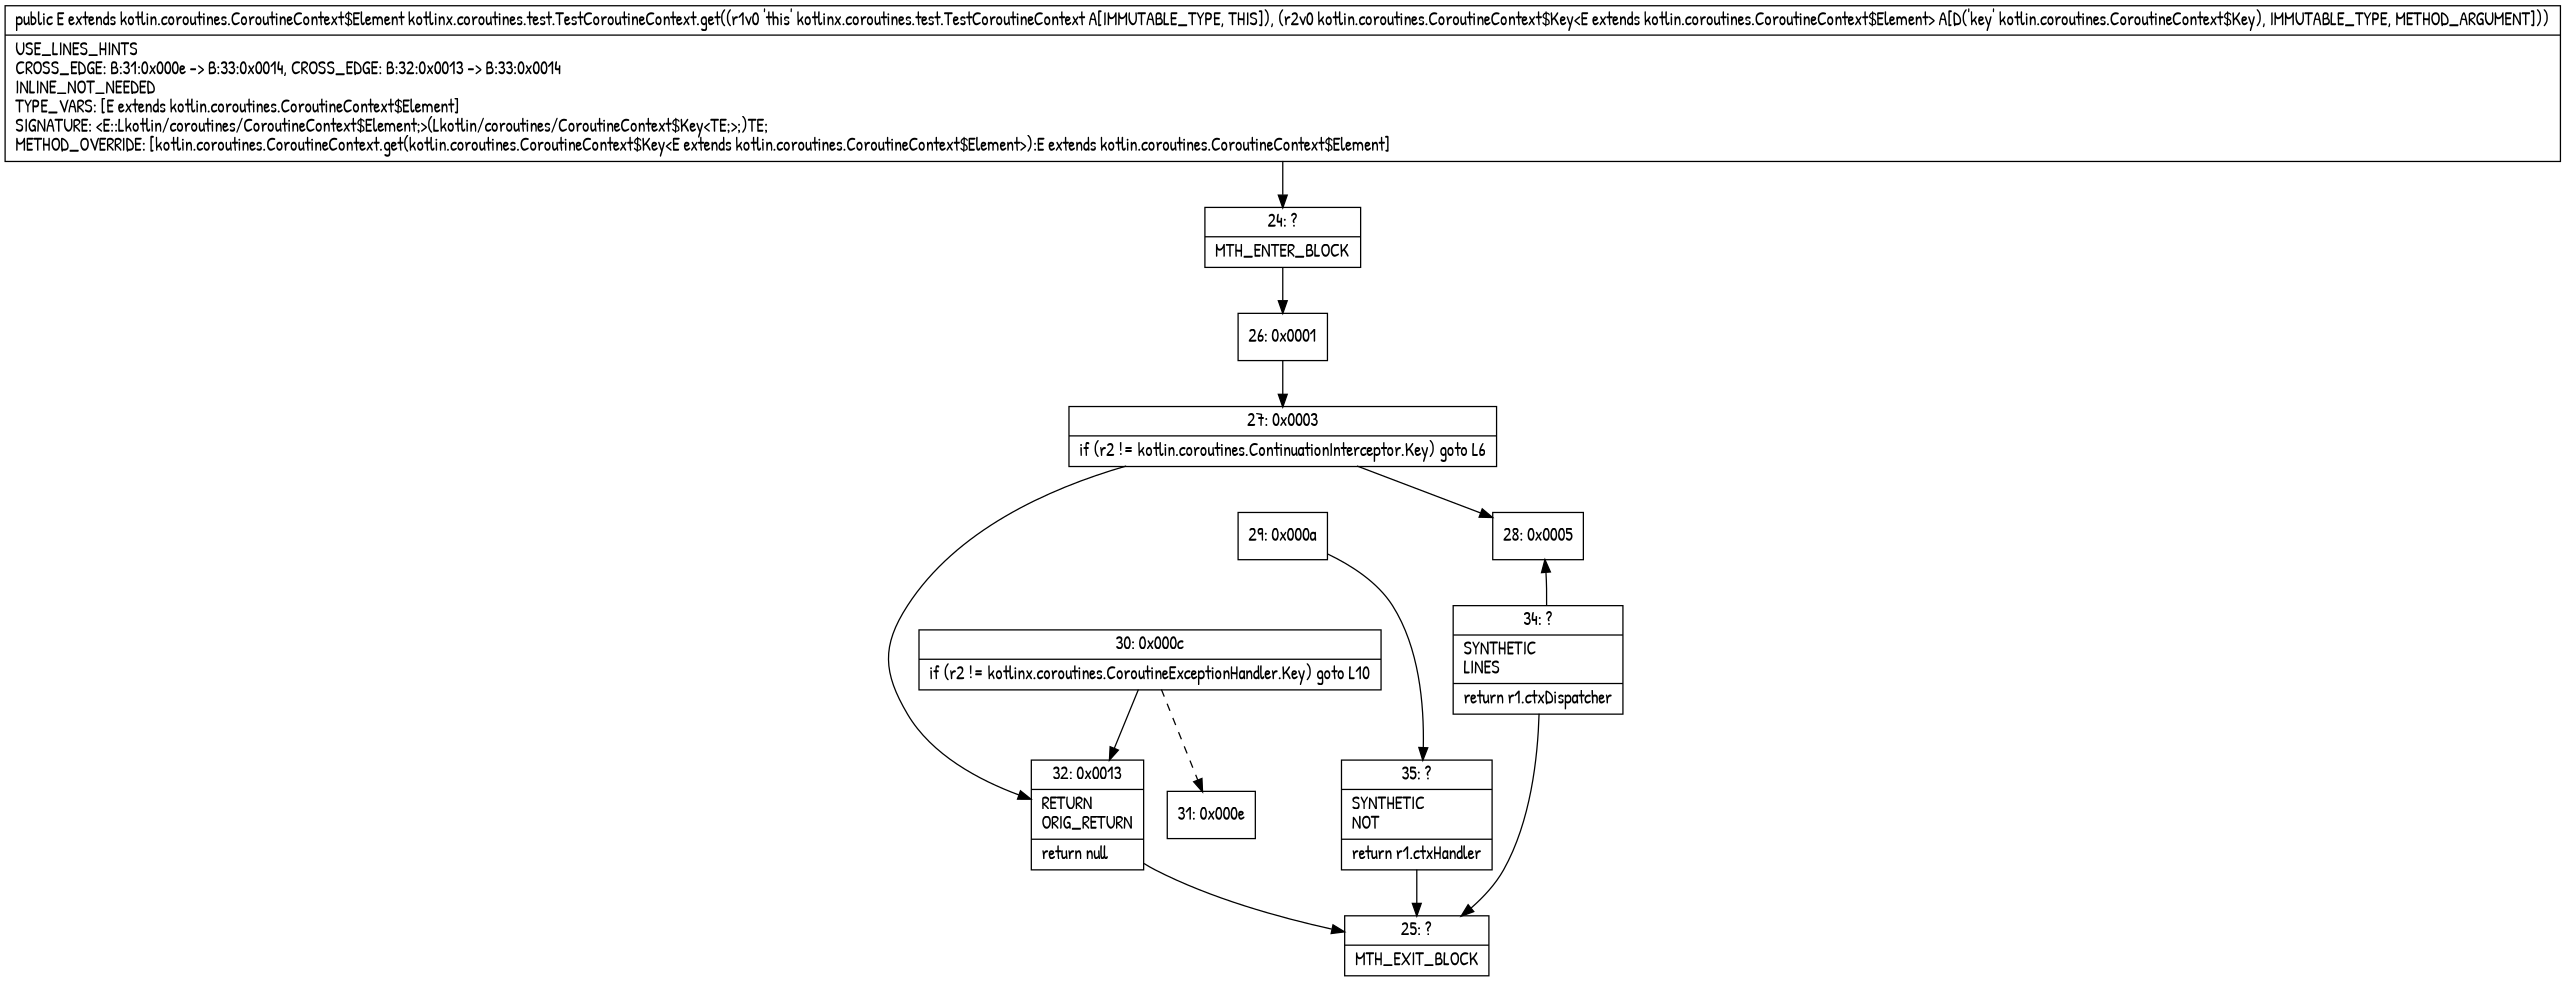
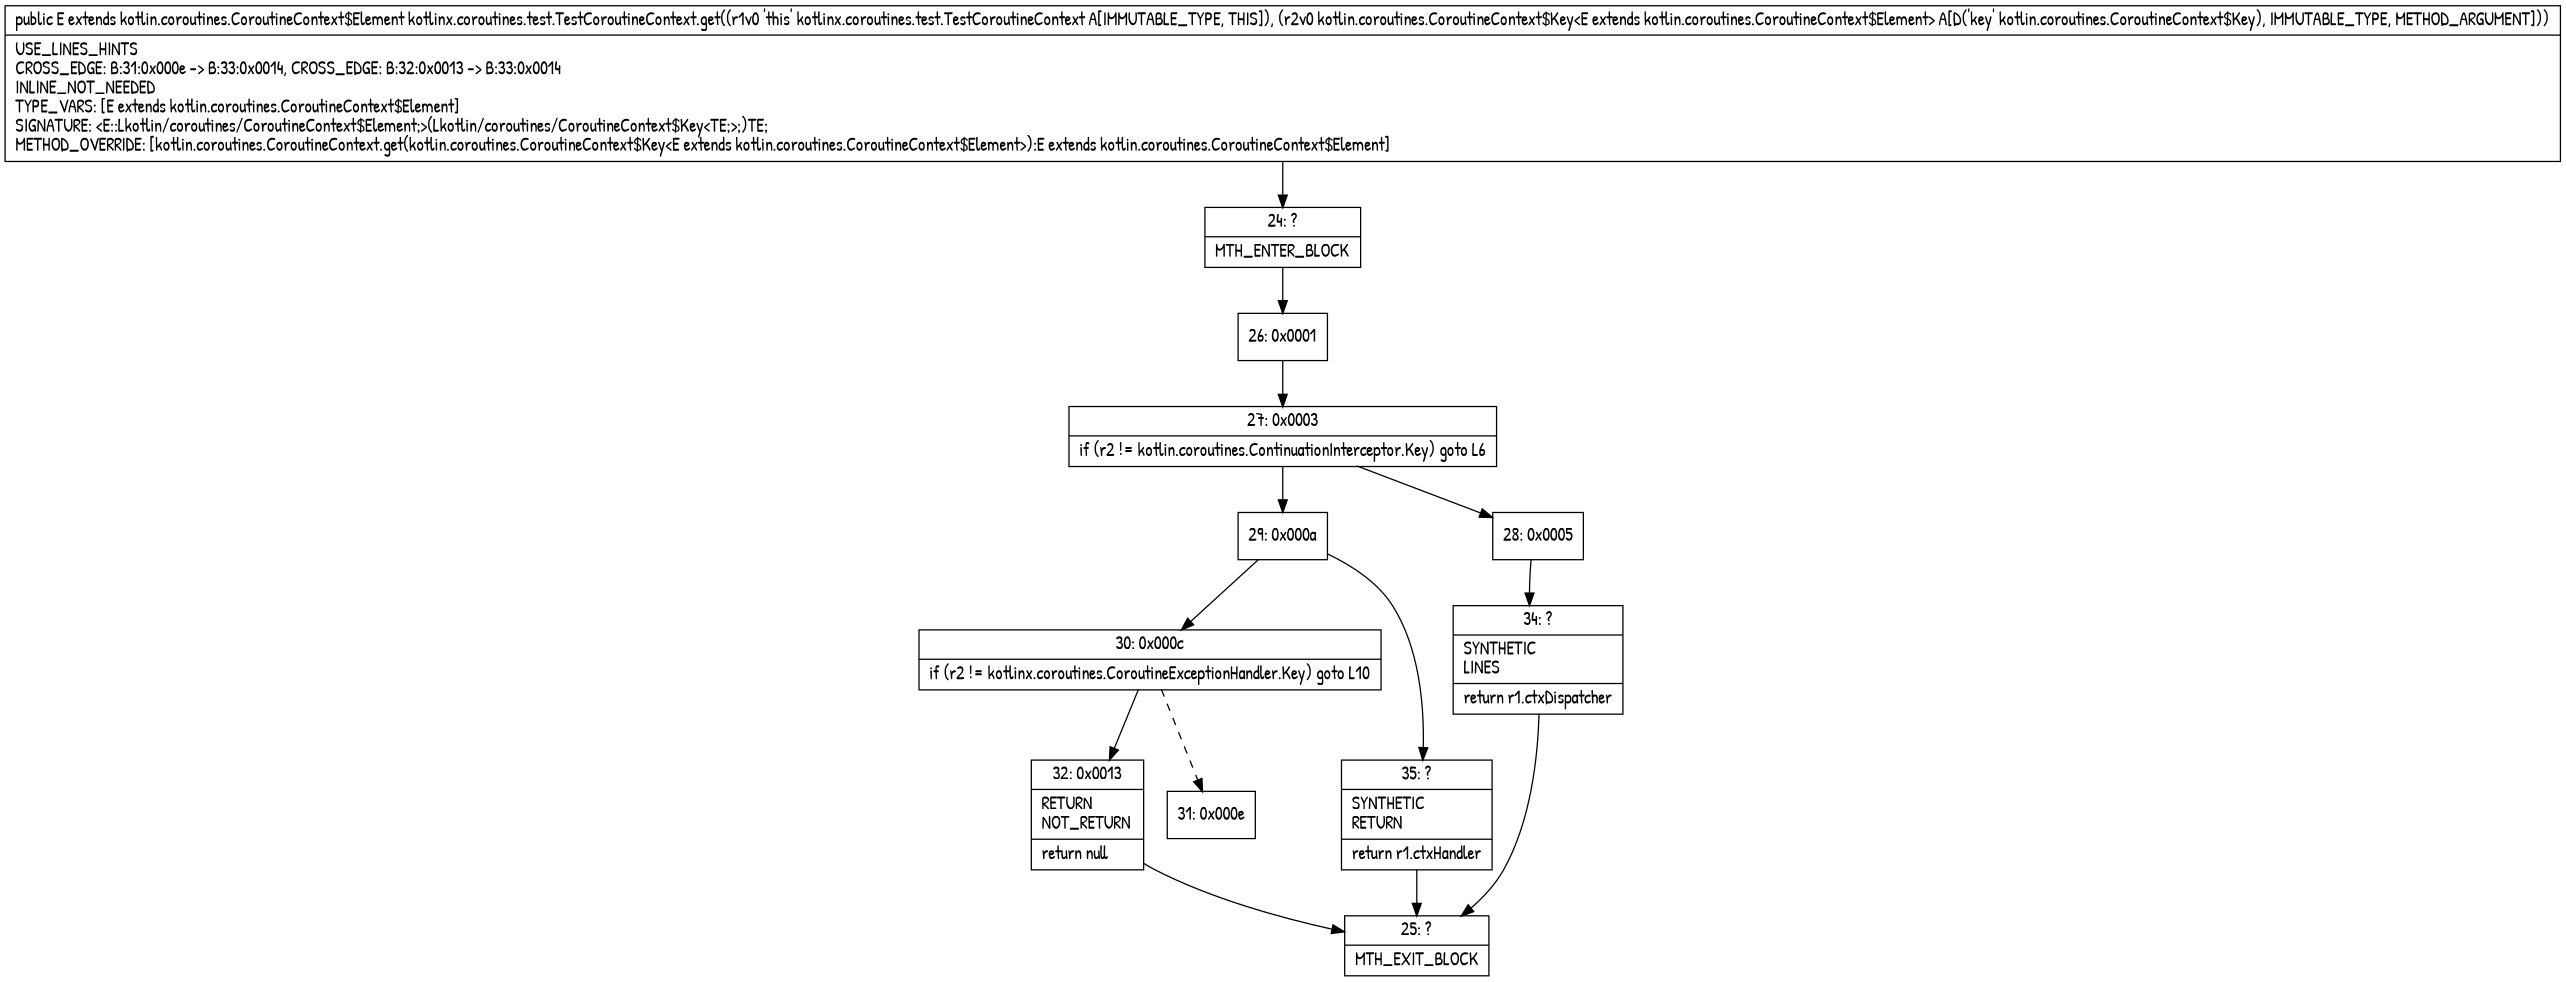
edge "34: ?" -> "28: 0x0005": reversed
edge "29: 0x000a" -> "30: 0x000c": added
edge "27: 0x0003" -> "32: 0x0013": now "27: 0x0003" -> "29: 0x000a"
node "32: 0x0013": text "ORIG_RETURN" -> "NOT_RETURN"
node "35: ?": text "NOT" -> "RETURN"
